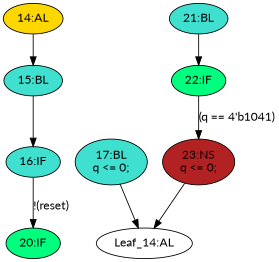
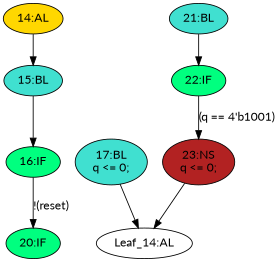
edge "22:IF" -> "23:NS q <= 0;": label "(q == 4'b1041)" -> "(q == 4'b1001)"
node "16:IF": fillcolor turquoise -> springgreen
